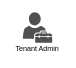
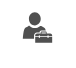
node "Tenant Admin": removed
